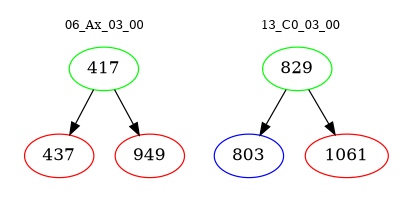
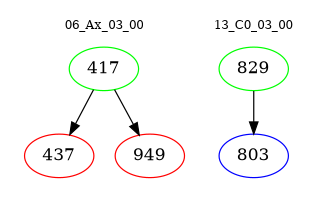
node "1061": removed
